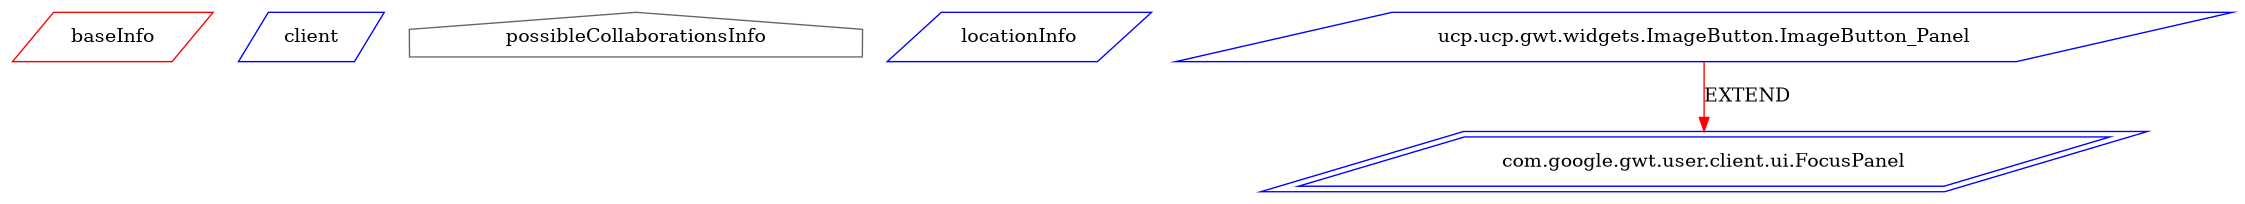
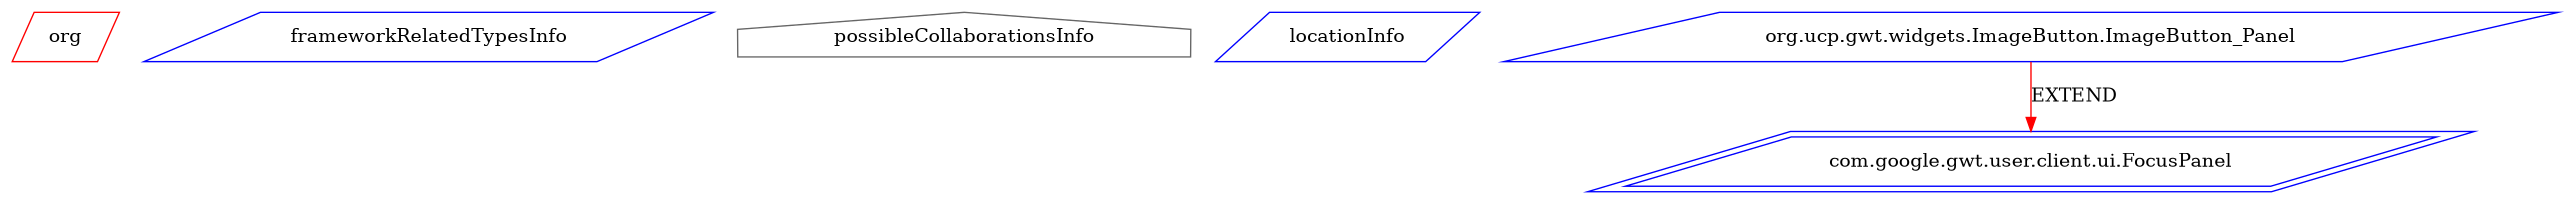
node "baseInfo": label "baseInfo" -> "org"
node "client": label "client" -> "frameworkRelatedTypesInfo"
node "ucp.ucp.gwt.widgets.ImageButton.ImageButton_Panel": label "ucp.ucp.gwt.widgets.ImageButton.ImageButton_Panel" -> "org.ucp.gwt.widgets.ImageButton.ImageButton_Panel"
